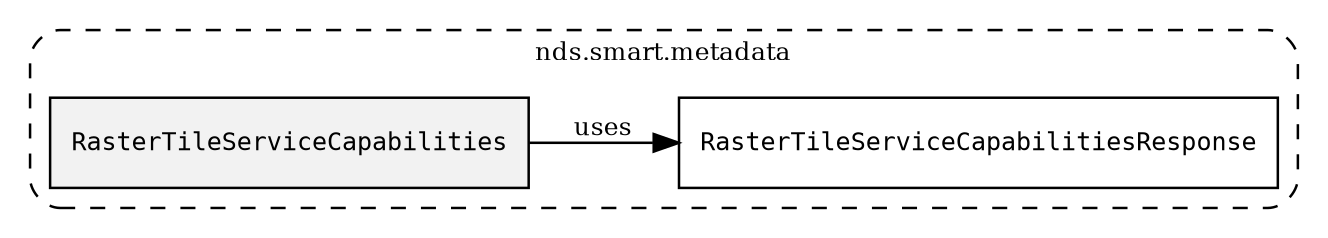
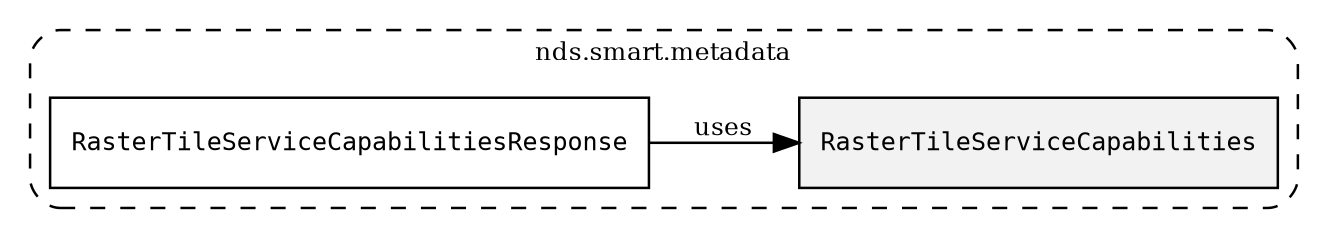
edge "RasterTileServiceCapabilities" -> "RasterTileServiceCapabilitiesResponse": reversed
